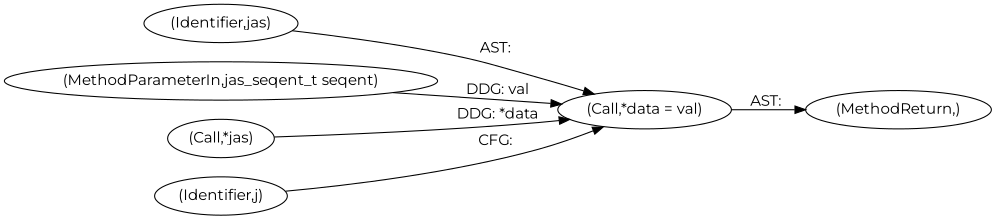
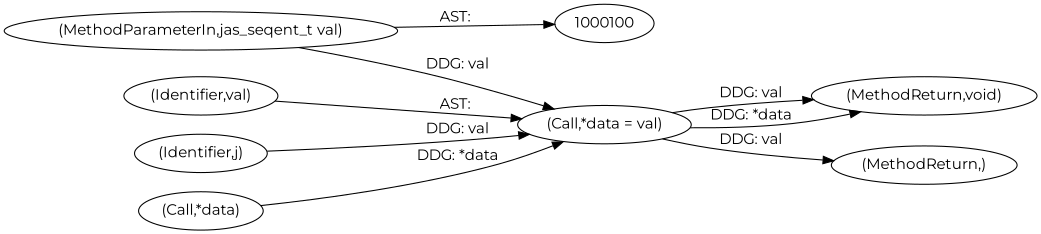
node "(Identifier,jas)": label "(Identifier,jas)" -> "(Identifier,val)"
node "1000100": added
node "(MethodParameterIn,jas_seqent_t seqent)": label "(MethodParameterIn,jas_seqent_t seqent)" -> "(MethodParameterIn,jas_seqent_t val)"
node "(MethodReturn,void)": added
edge "(Call,*data = val)" -> "(MethodReturn,)": label "AST: " -> "DDG: val"
node "(Call,*jas)": label "(Call,*jas)" -> "(Call,*data)"
edge "(Identifier,j)" -> "(Call,*data = val)": label "CFG: " -> "DDG: val"
